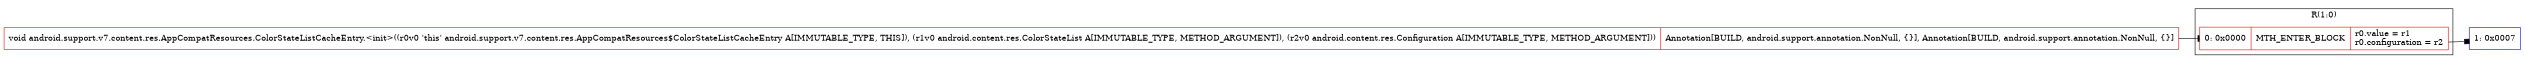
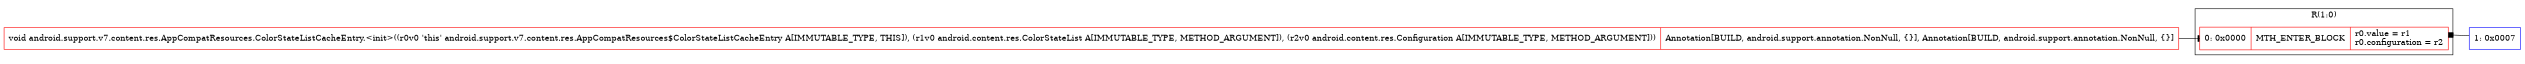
edge "0: 0x0000" -> "1: 0x0007": reversed
